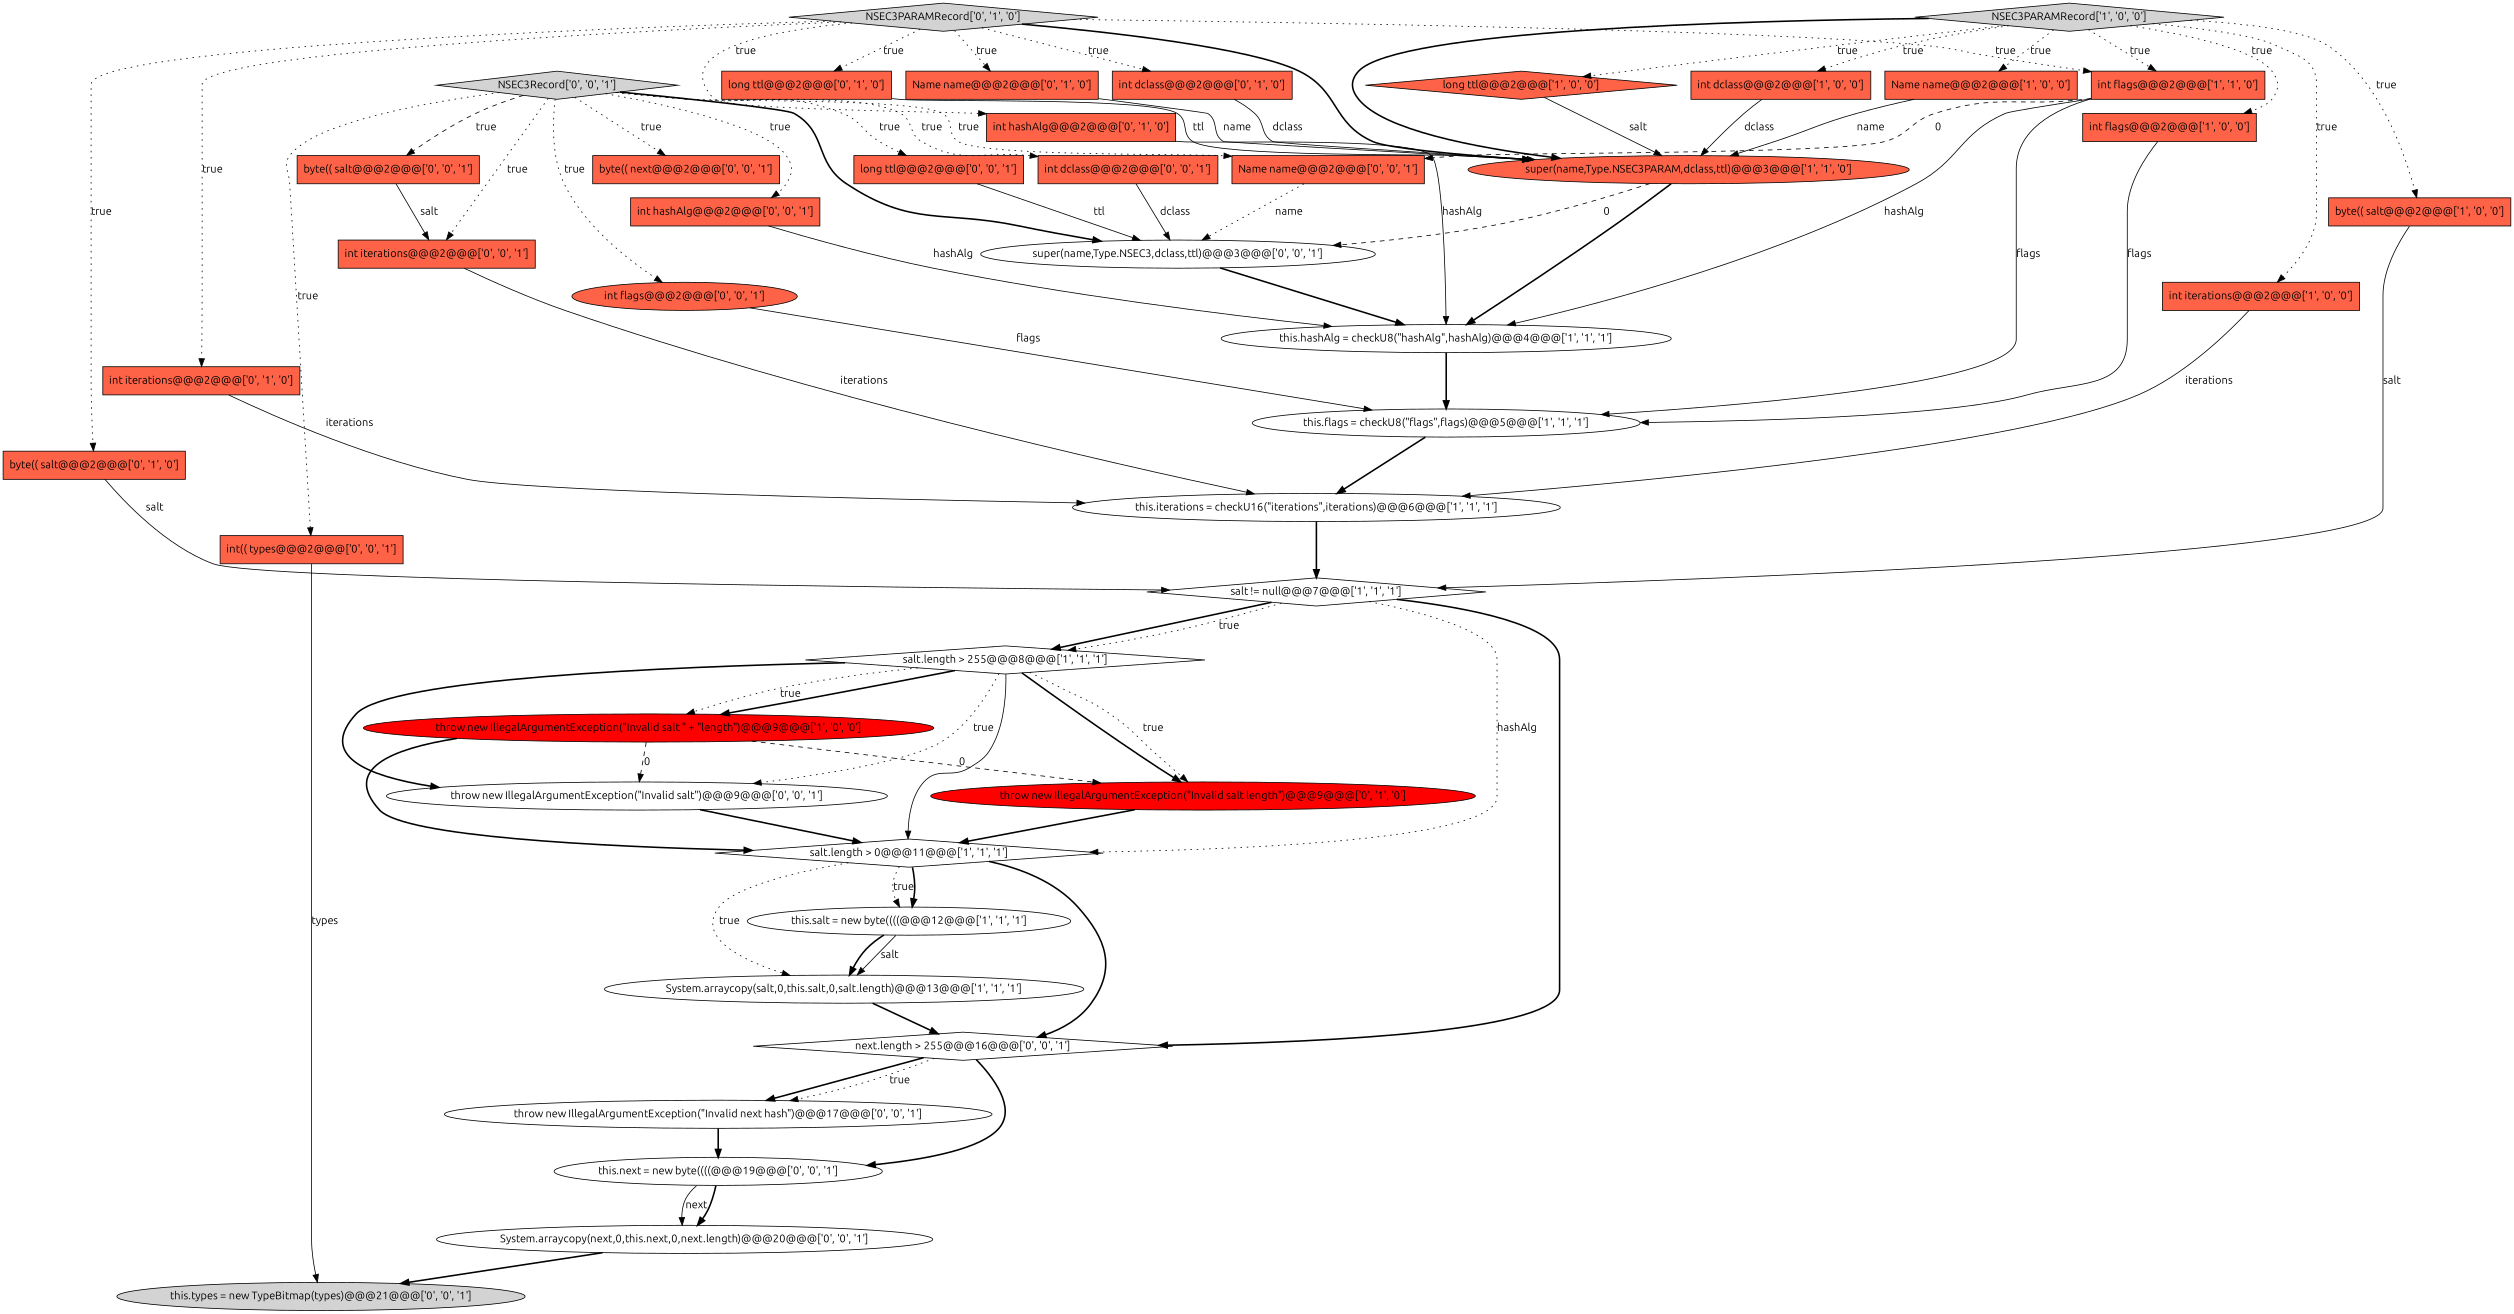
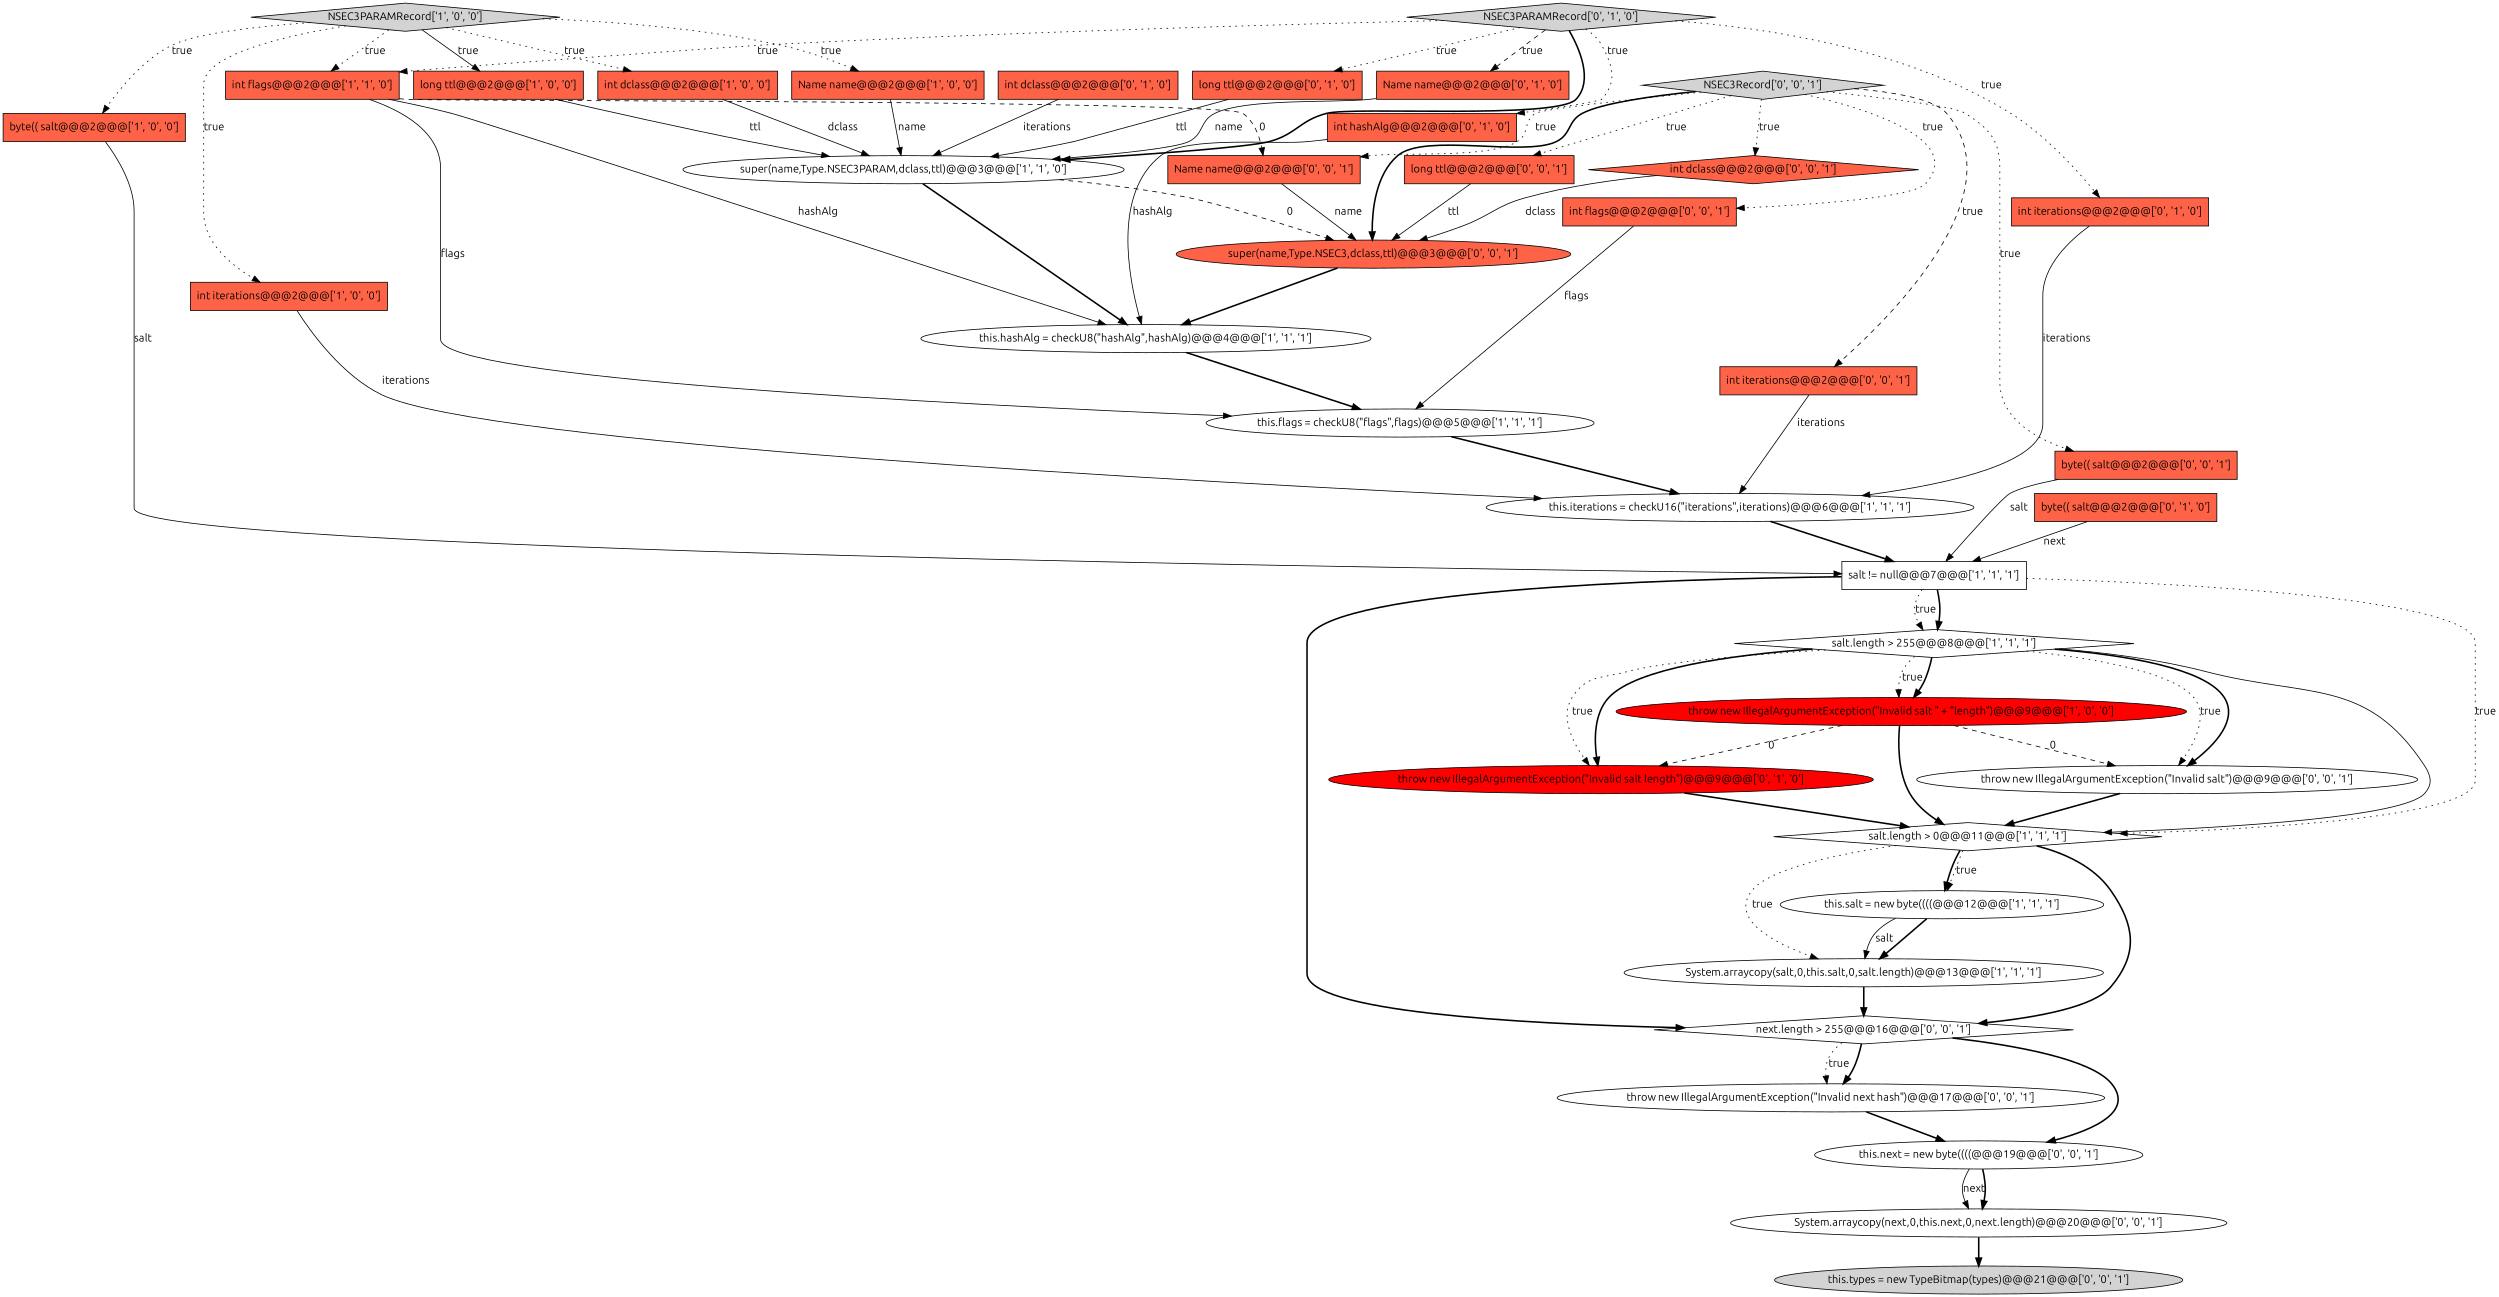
edge "NSEC3PARAMRecord['1', '0', '0']" -> "super(name,Type.NSEC3PARAM,dclass,ttl)@@@3@@@['1', '1', '0']": removed
edge "NSEC3PARAMRecord['0', '1', '0']" -> "Name name@@@2@@@['0', '1', '0']": style dotted -> dashed
edge "NSEC3PARAMRecord['0', '1', '0']" -> "byte(( salt@@@2@@@['0', '1', '0']": removed, label "true"
edge "NSEC3PARAMRecord['0', '1', '0']" -> "int dclass@@@2@@@['0', '1', '0']": removed, label "true"
edge "NSEC3PARAMRecord['1', '0', '0']" -> "long ttl@@@2@@@['1', '0', '0']": style dotted -> solid
node "long ttl@@@2@@@['1', '0', '0']": shape diamond -> box
edge "NSEC3Record['0', '0', '1']" -> "byte(( salt@@@2@@@['0', '0', '1']": style dashed -> dotted
edge "int dclass@@@2@@@['0', '1', '0']" -> "super(name,Type.NSEC3PARAM,dclass,ttl)@@@3@@@['1', '1', '0']": label "dclass" -> "iterations"
edge "long ttl@@@2@@@['1', '0', '0']" -> "super(name,Type.NSEC3PARAM,dclass,ttl)@@@3@@@['1', '1', '0']": label "salt" -> "ttl"
node "int flags@@@2@@@['1', '0', '0']": removed
edge "NSEC3Record['0', '0', '1']" -> "int iterations@@@2@@@['0', '0', '1']": style dotted -> dashed
node "byte(( next@@@2@@@['0', '0', '1']": removed
node "int dclass@@@2@@@['0', '0', '1']": shape box -> diamond
node "super(name,Type.NSEC3PARAM,dclass,ttl)@@@3@@@['1', '1', '0']": fillcolor tomato -> white
edge "byte(( salt@@@2@@@['0', '0', '1']" -> "int iterations@@@2@@@['0', '0', '1']": now "byte(( salt@@@2@@@['0', '0', '1']" -> "salt != null@@@7@@@['1', '1', '1']"
edge "Name name@@@2@@@['0', '0', '1']" -> "super(name,Type.NSEC3,dclass,ttl)@@@3@@@['0', '0', '1']": style dotted -> solid
node "int hashAlg@@@2@@@['0', '0', '1']": removed
node "super(name,Type.NSEC3,dclass,ttl)@@@3@@@['0', '0', '1']": fillcolor white -> tomato
node "int flags@@@2@@@['0', '0', '1']": shape ellipse -> box
edge "byte(( salt@@@2@@@['0', '1', '0']" -> "salt != null@@@7@@@['1', '1', '1']": label "salt" -> "next"
node "int(( types@@@2@@@['0', '0', '1']": removed
node "salt != null@@@7@@@['1', '1', '1']": shape diamond -> box
edge "salt != null@@@7@@@['1', '1', '1']" -> "salt.length > 0@@@11@@@['1', '1', '1']": label "hashAlg" -> "true"
